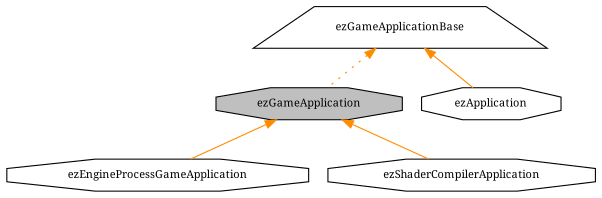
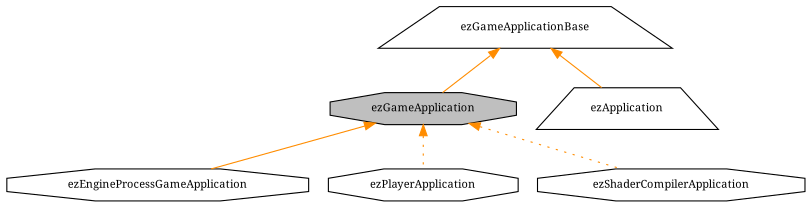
edge "ezGameApplication" -> "ezGameApplicationBase": style dotted -> solid
node "ezApplication": shape octagon -> trapezium
edge "ezShaderCompilerApplication" -> "ezGameApplication": style solid -> dotted
node "ezPlayerApplication": added
